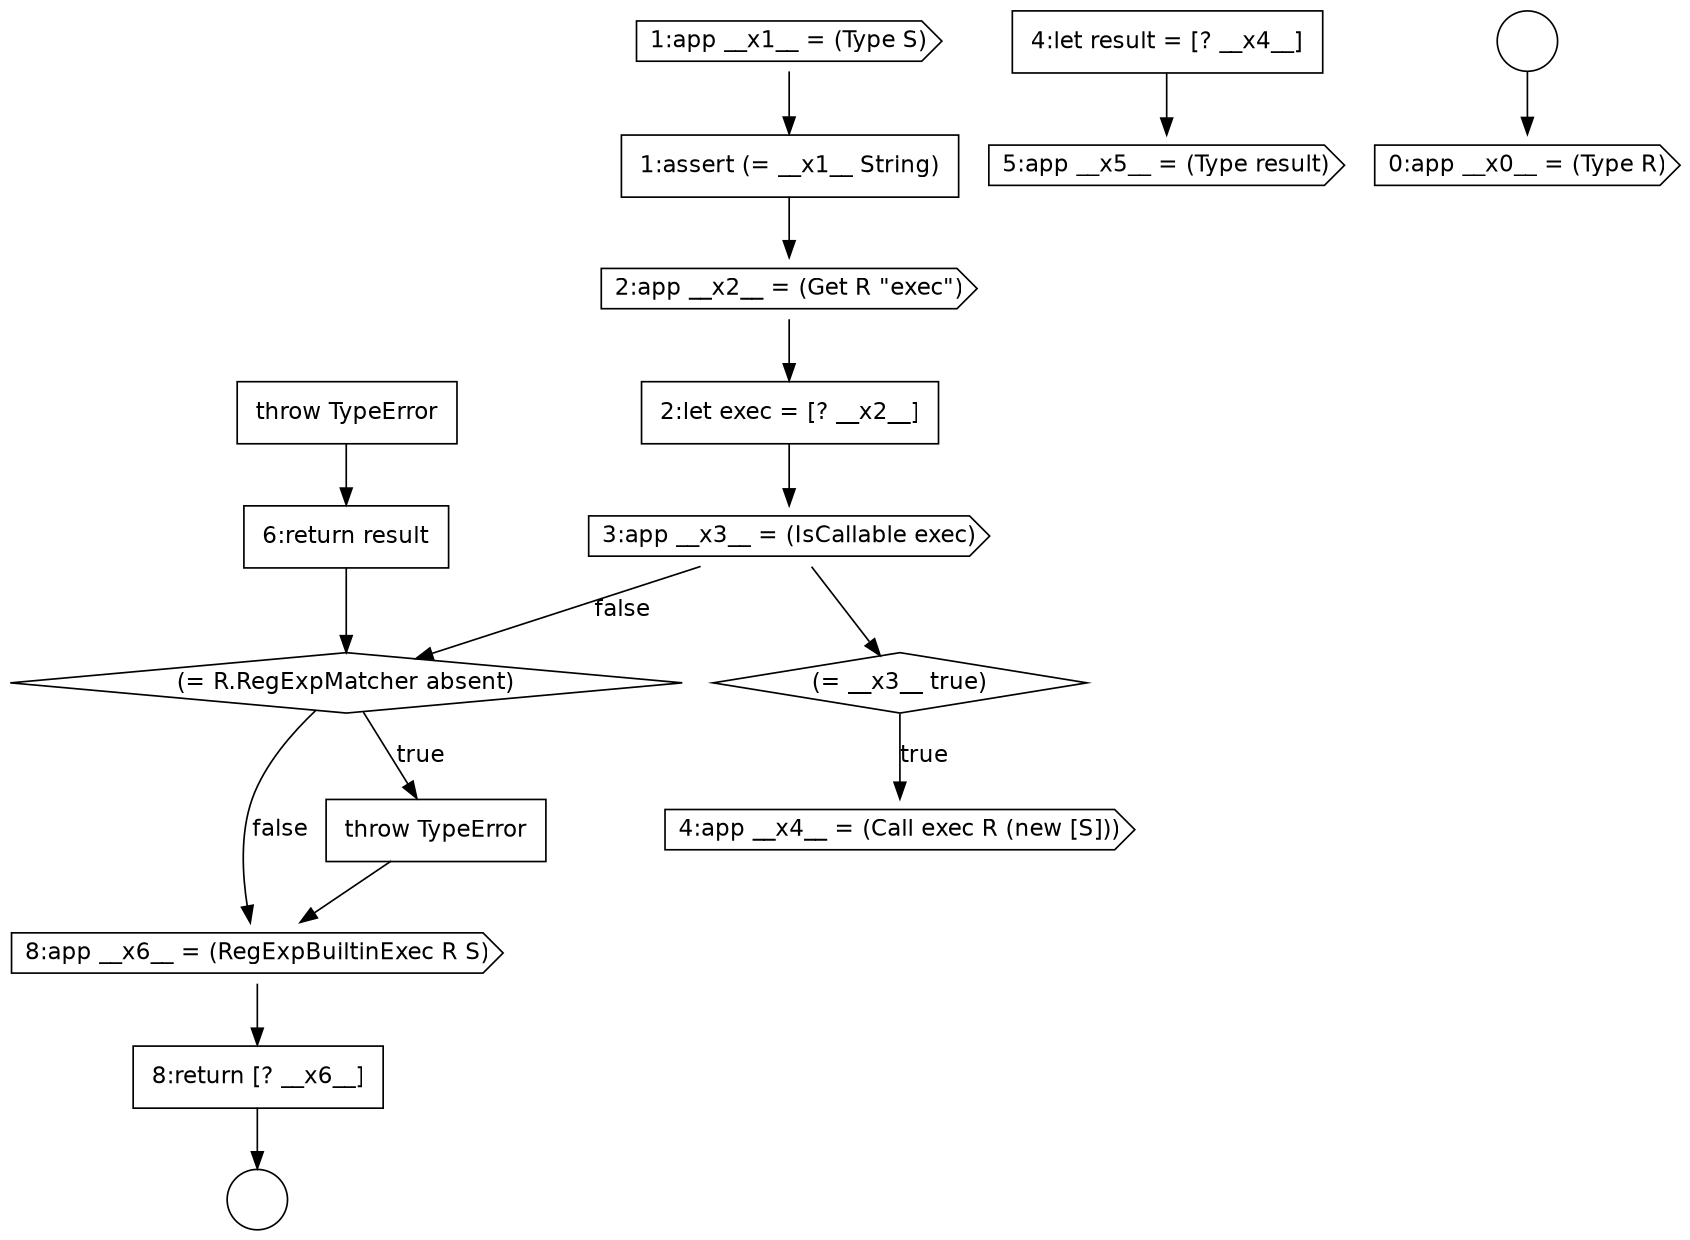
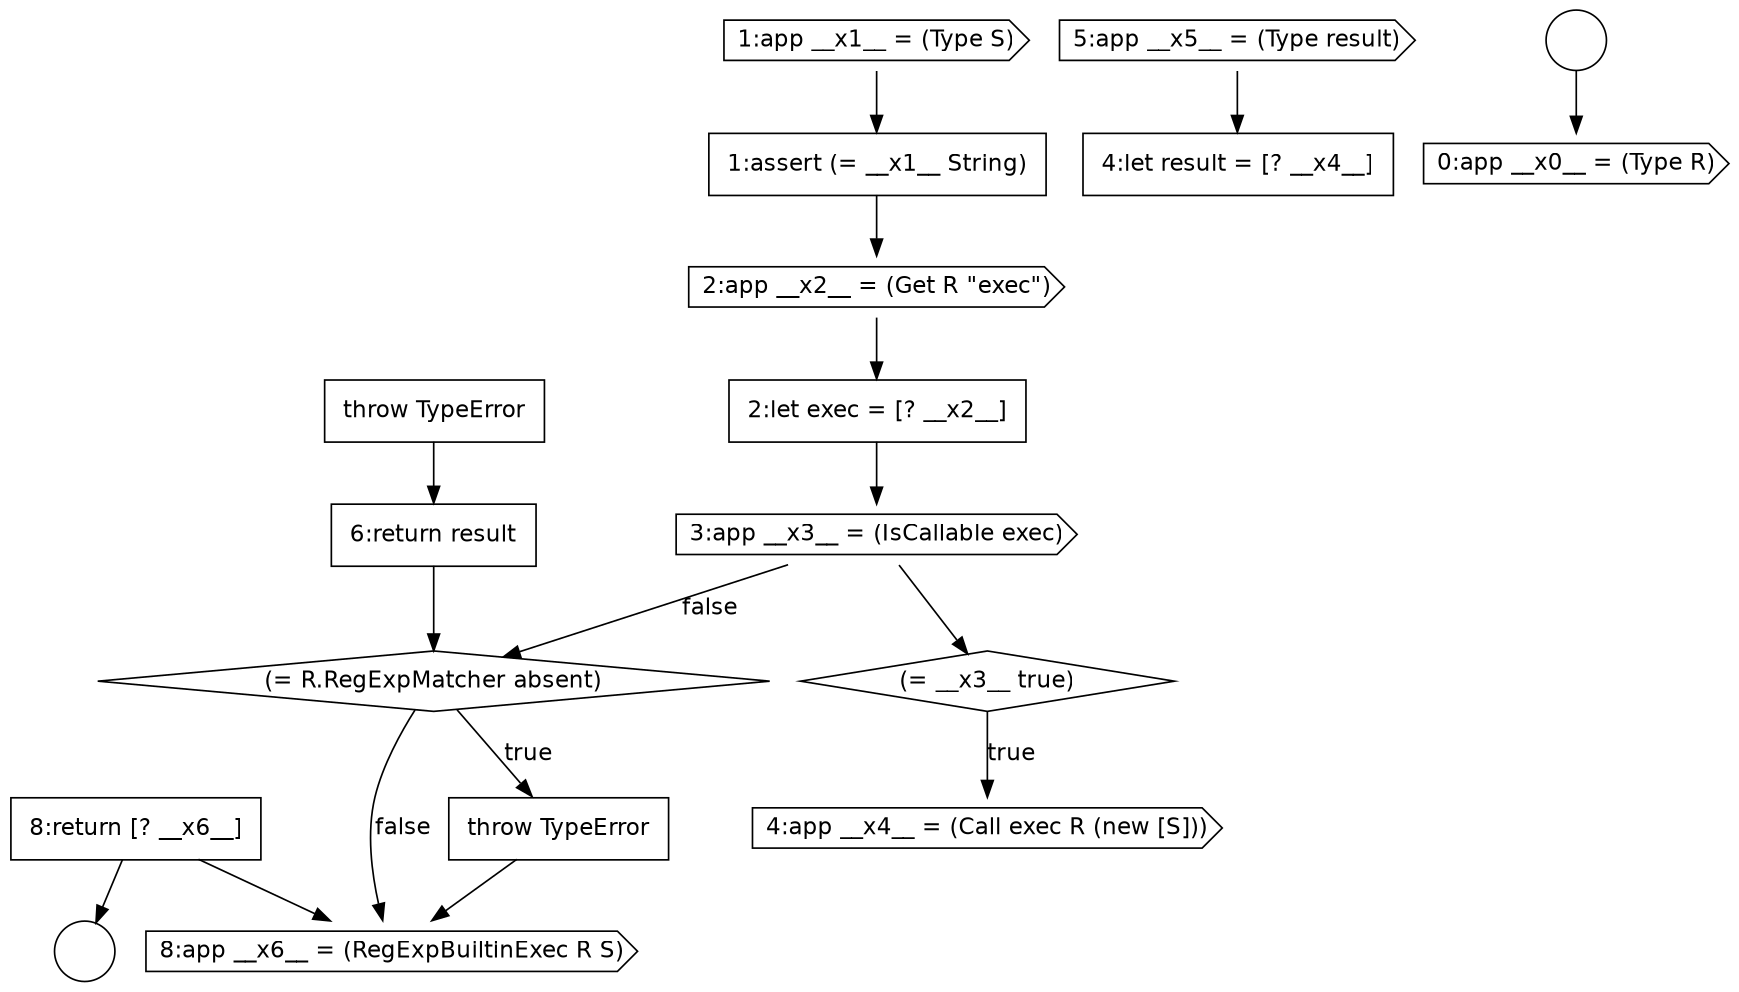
edge "4:let result = [? __x4__]" -> "5:app __x5__ = (Type result)": reversed
edge "8:app __x6__ = (RegExpBuiltinExec R S)" -> "8:return [? __x6__]": reversed
